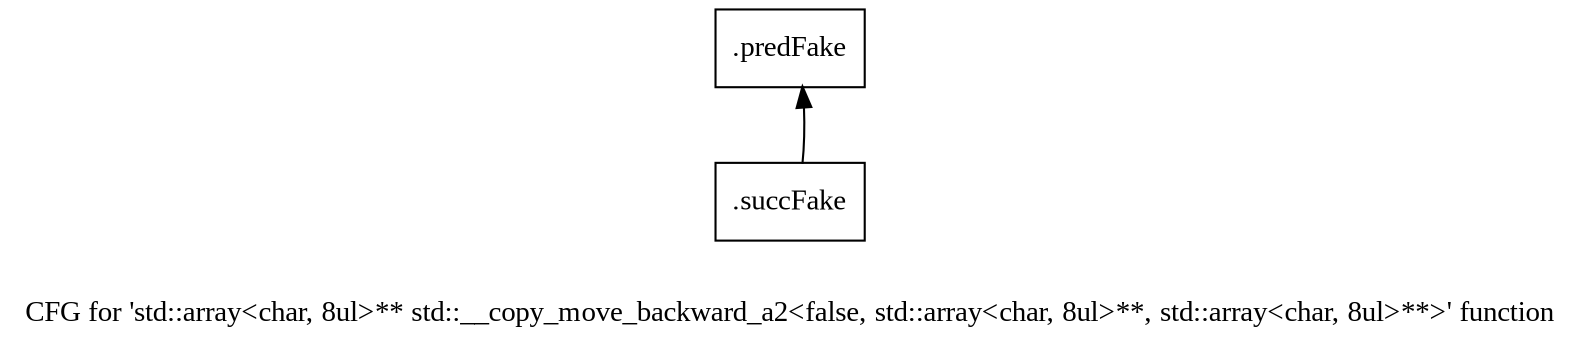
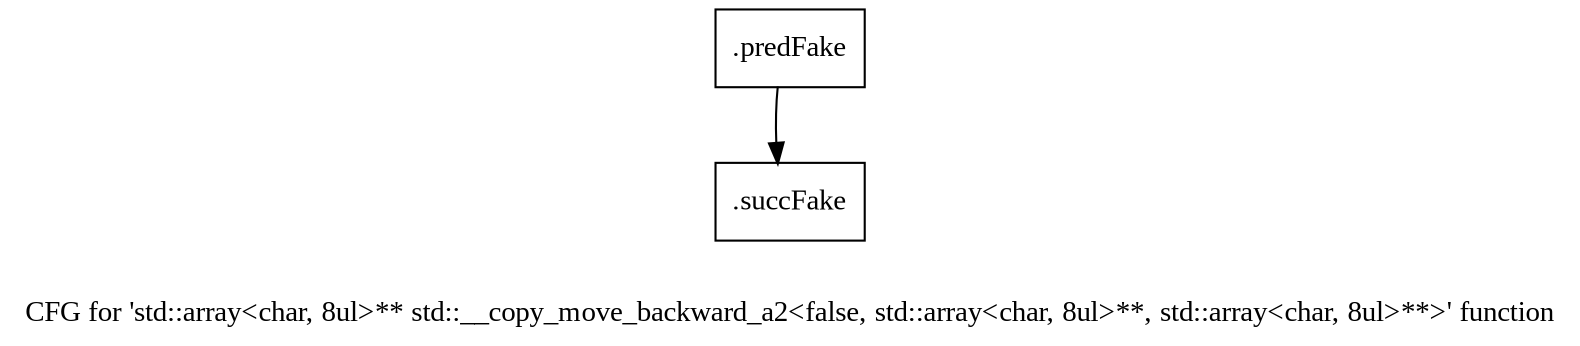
edge ".succFake" -> ".predFake": reversed
